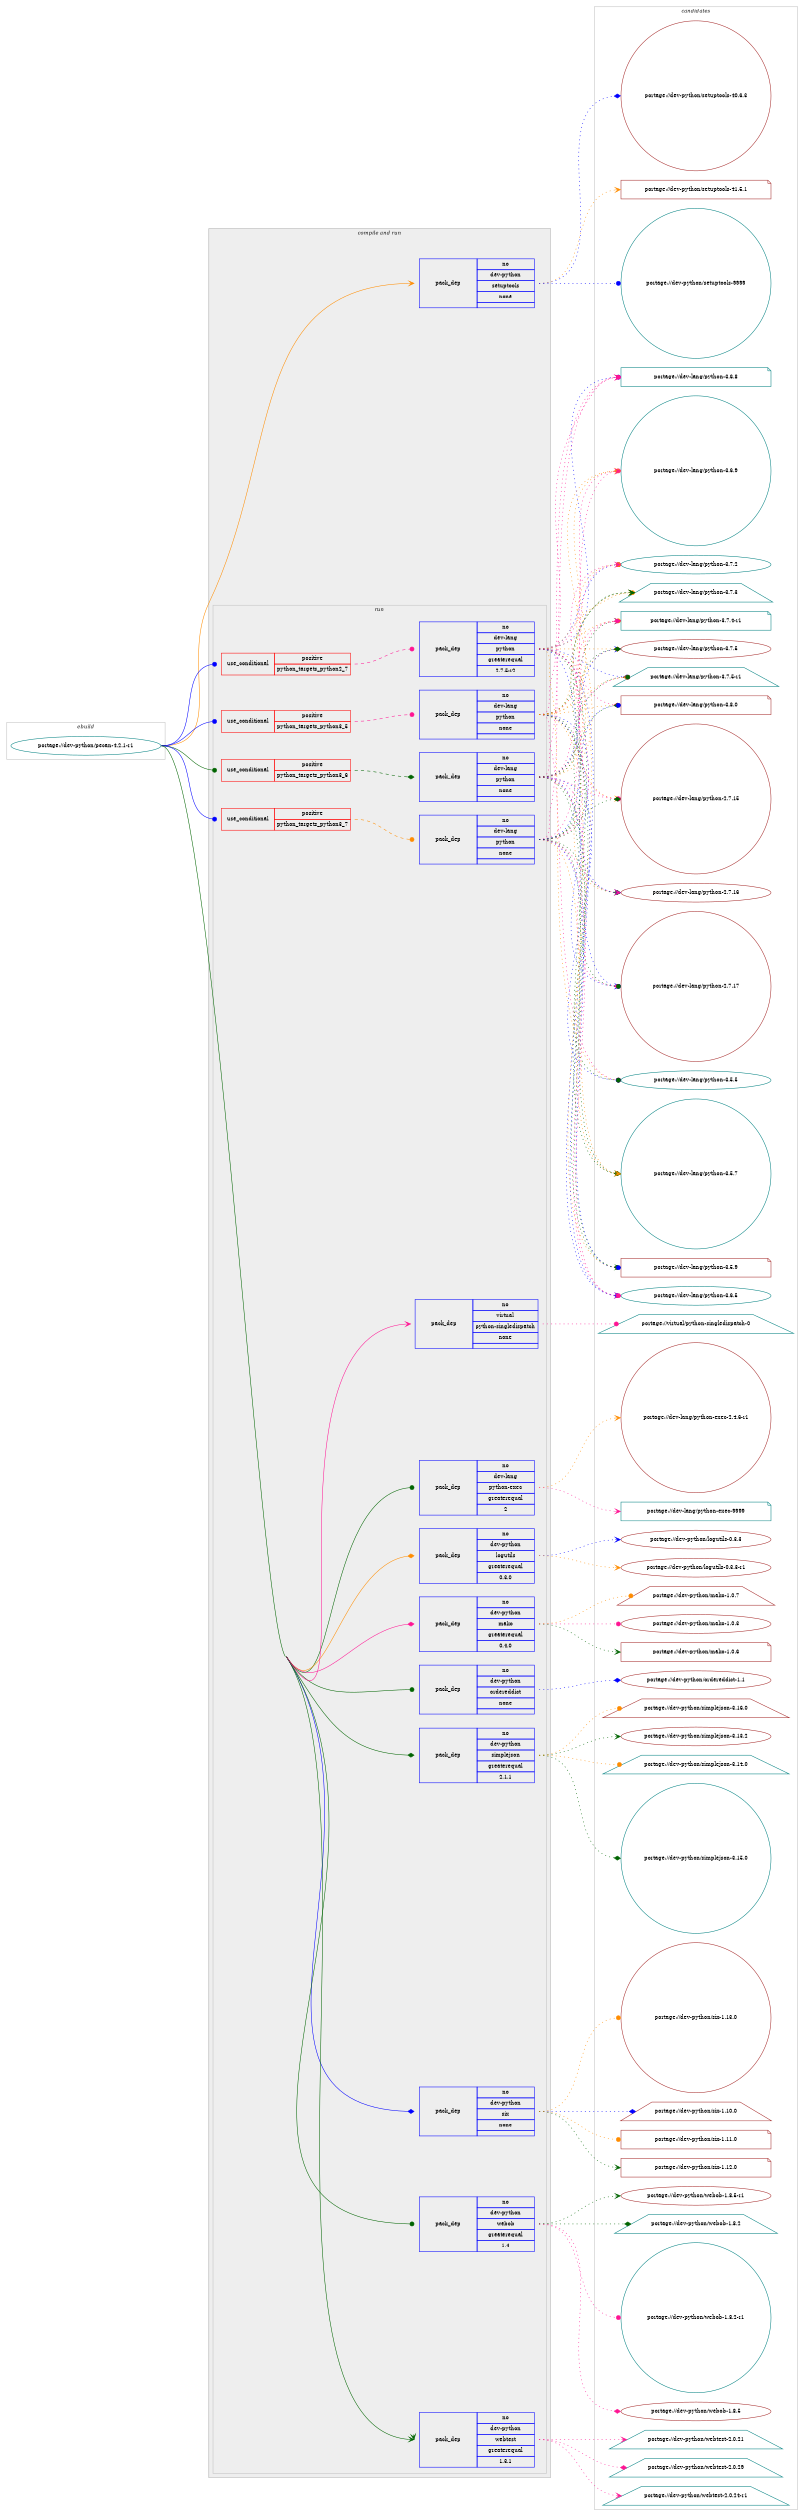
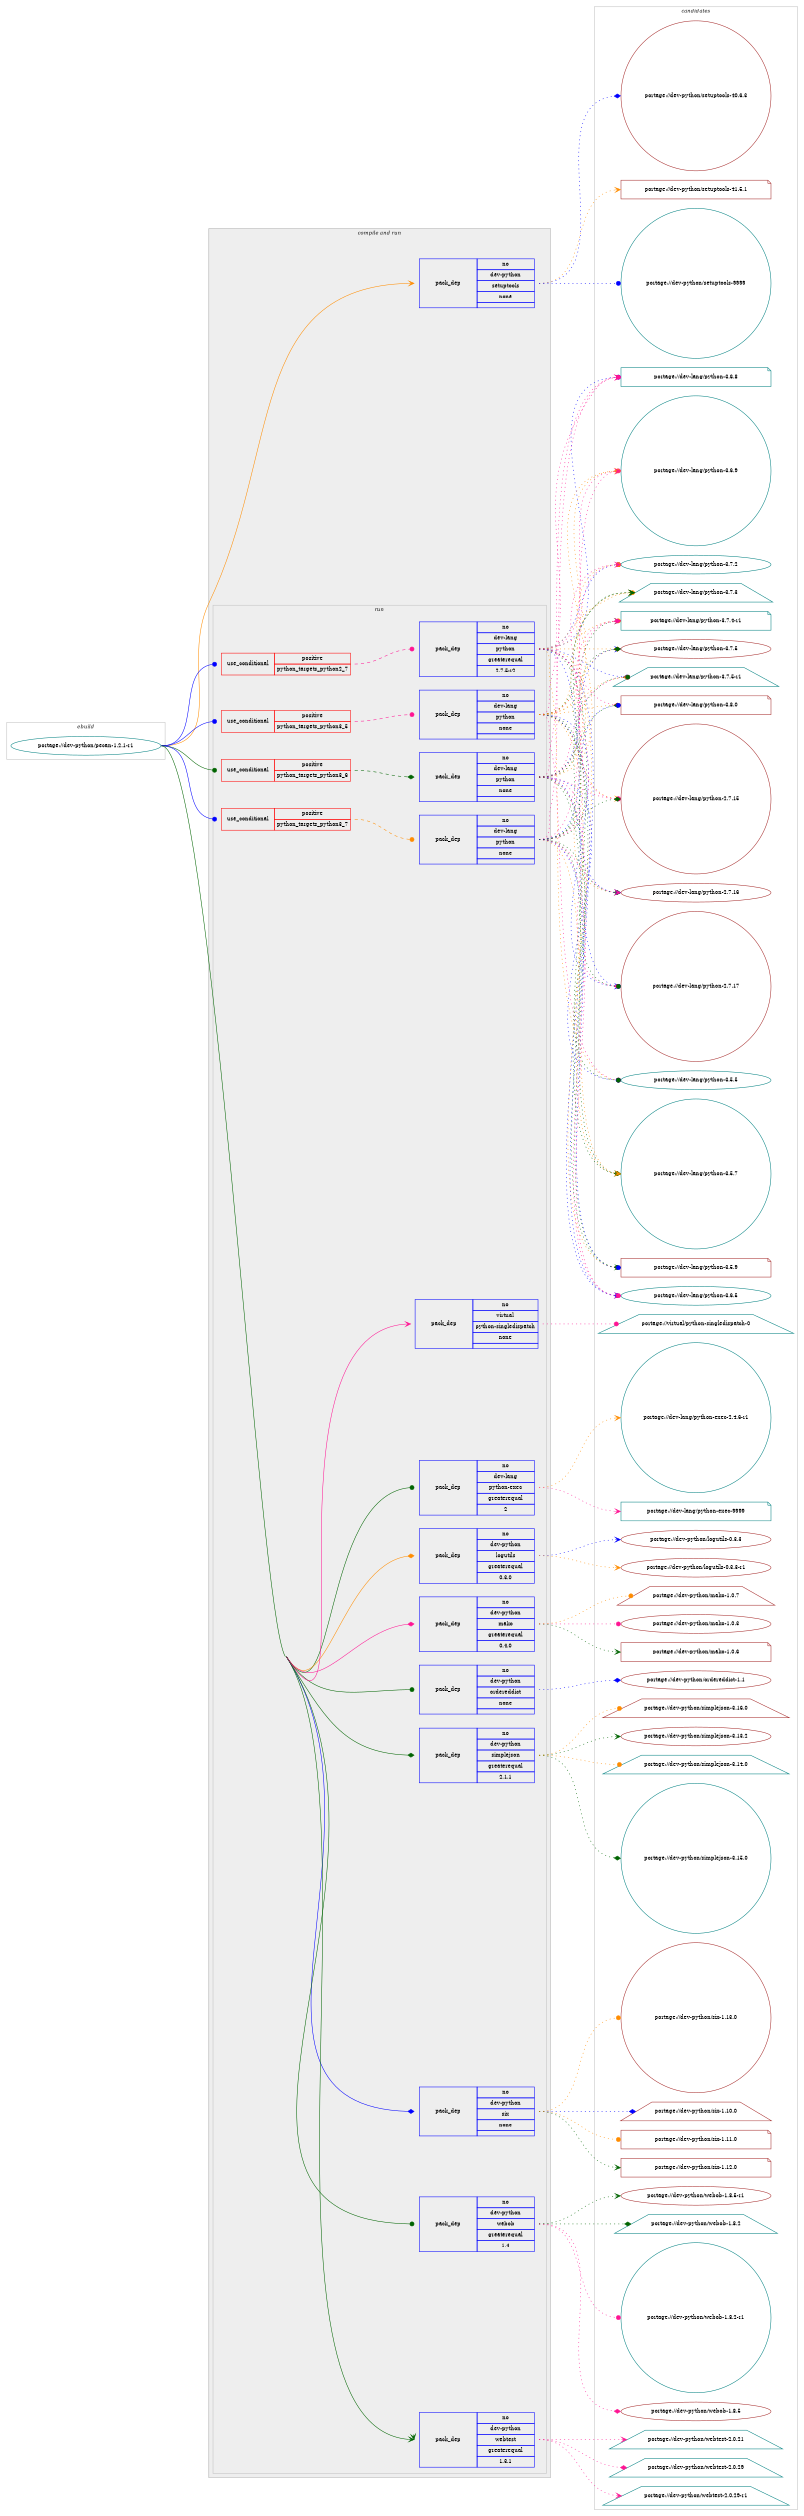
node "portage://dev-python/pecan-4.2.1-r1": label "portage://dev-python/pecan-4.2.1-r1" -> "portage://dev-python/pecan-1.2.1-r1"
node "portage://dev-lang/python-exec-2.4.6-r1": color brown -> teal
node "portage://dev-python/webtest-2.0.24-r1": label "portage://dev-python/webtest-2.0.24-r1" -> "portage://dev-python/webtest-2.0.29-r1"
